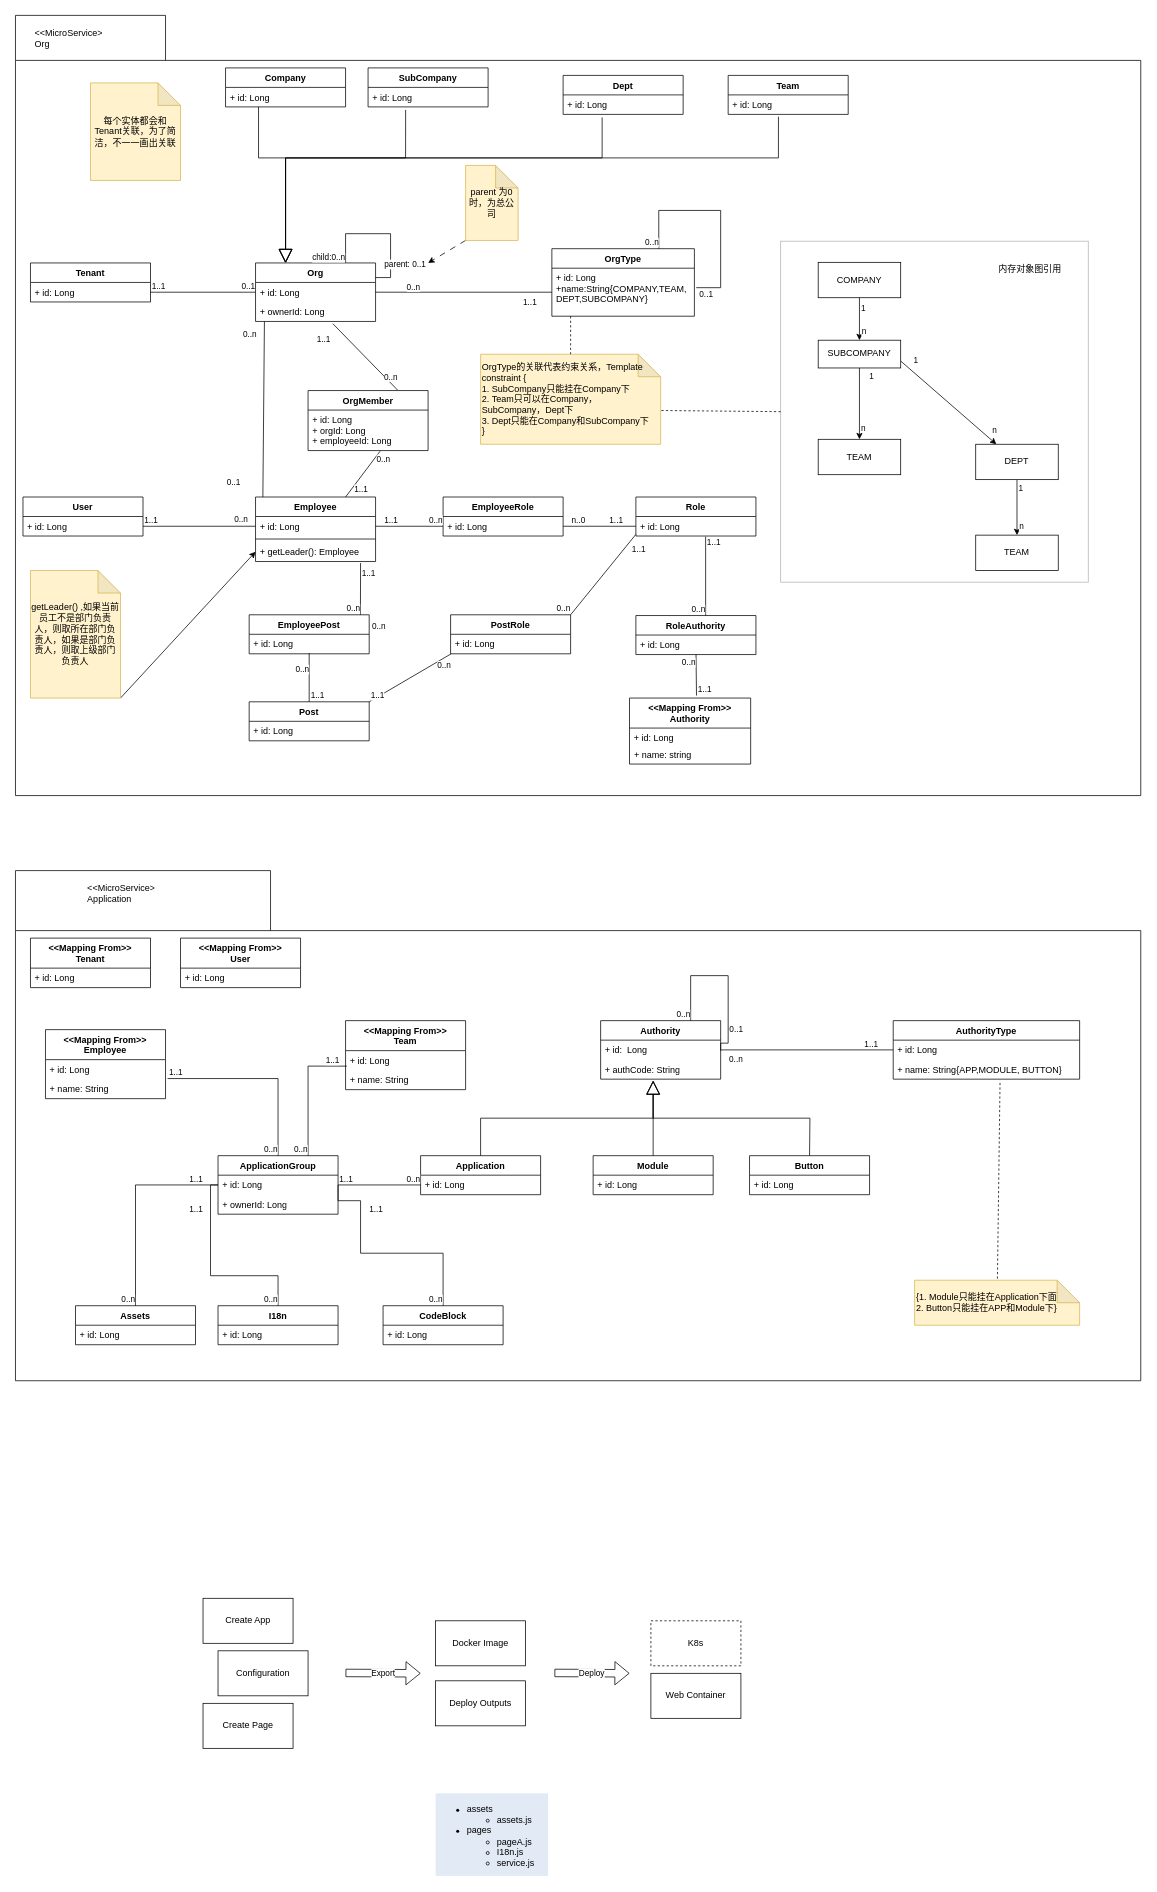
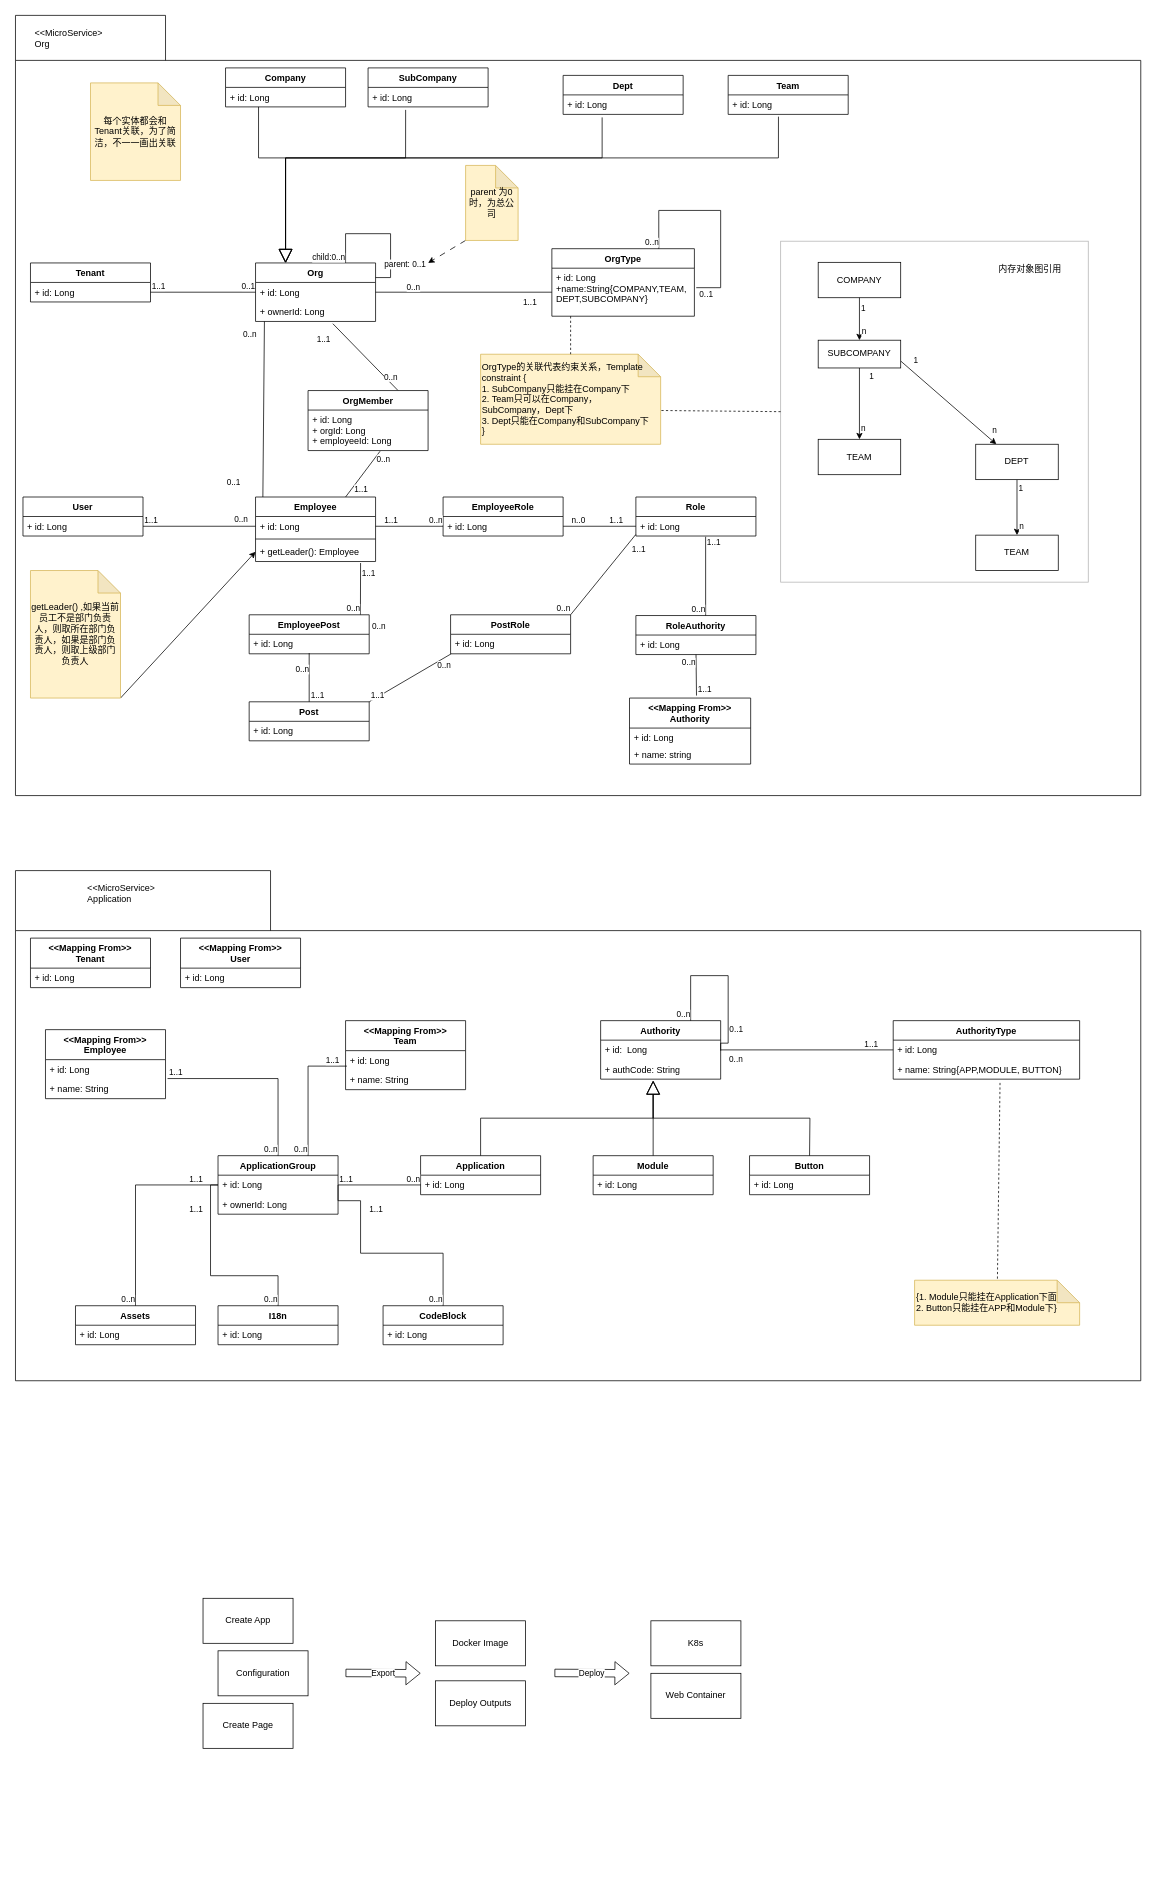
node "K8s": style dashed -> solid
node "assets assets.js pages pageA.js I18n.js service.js": removed
